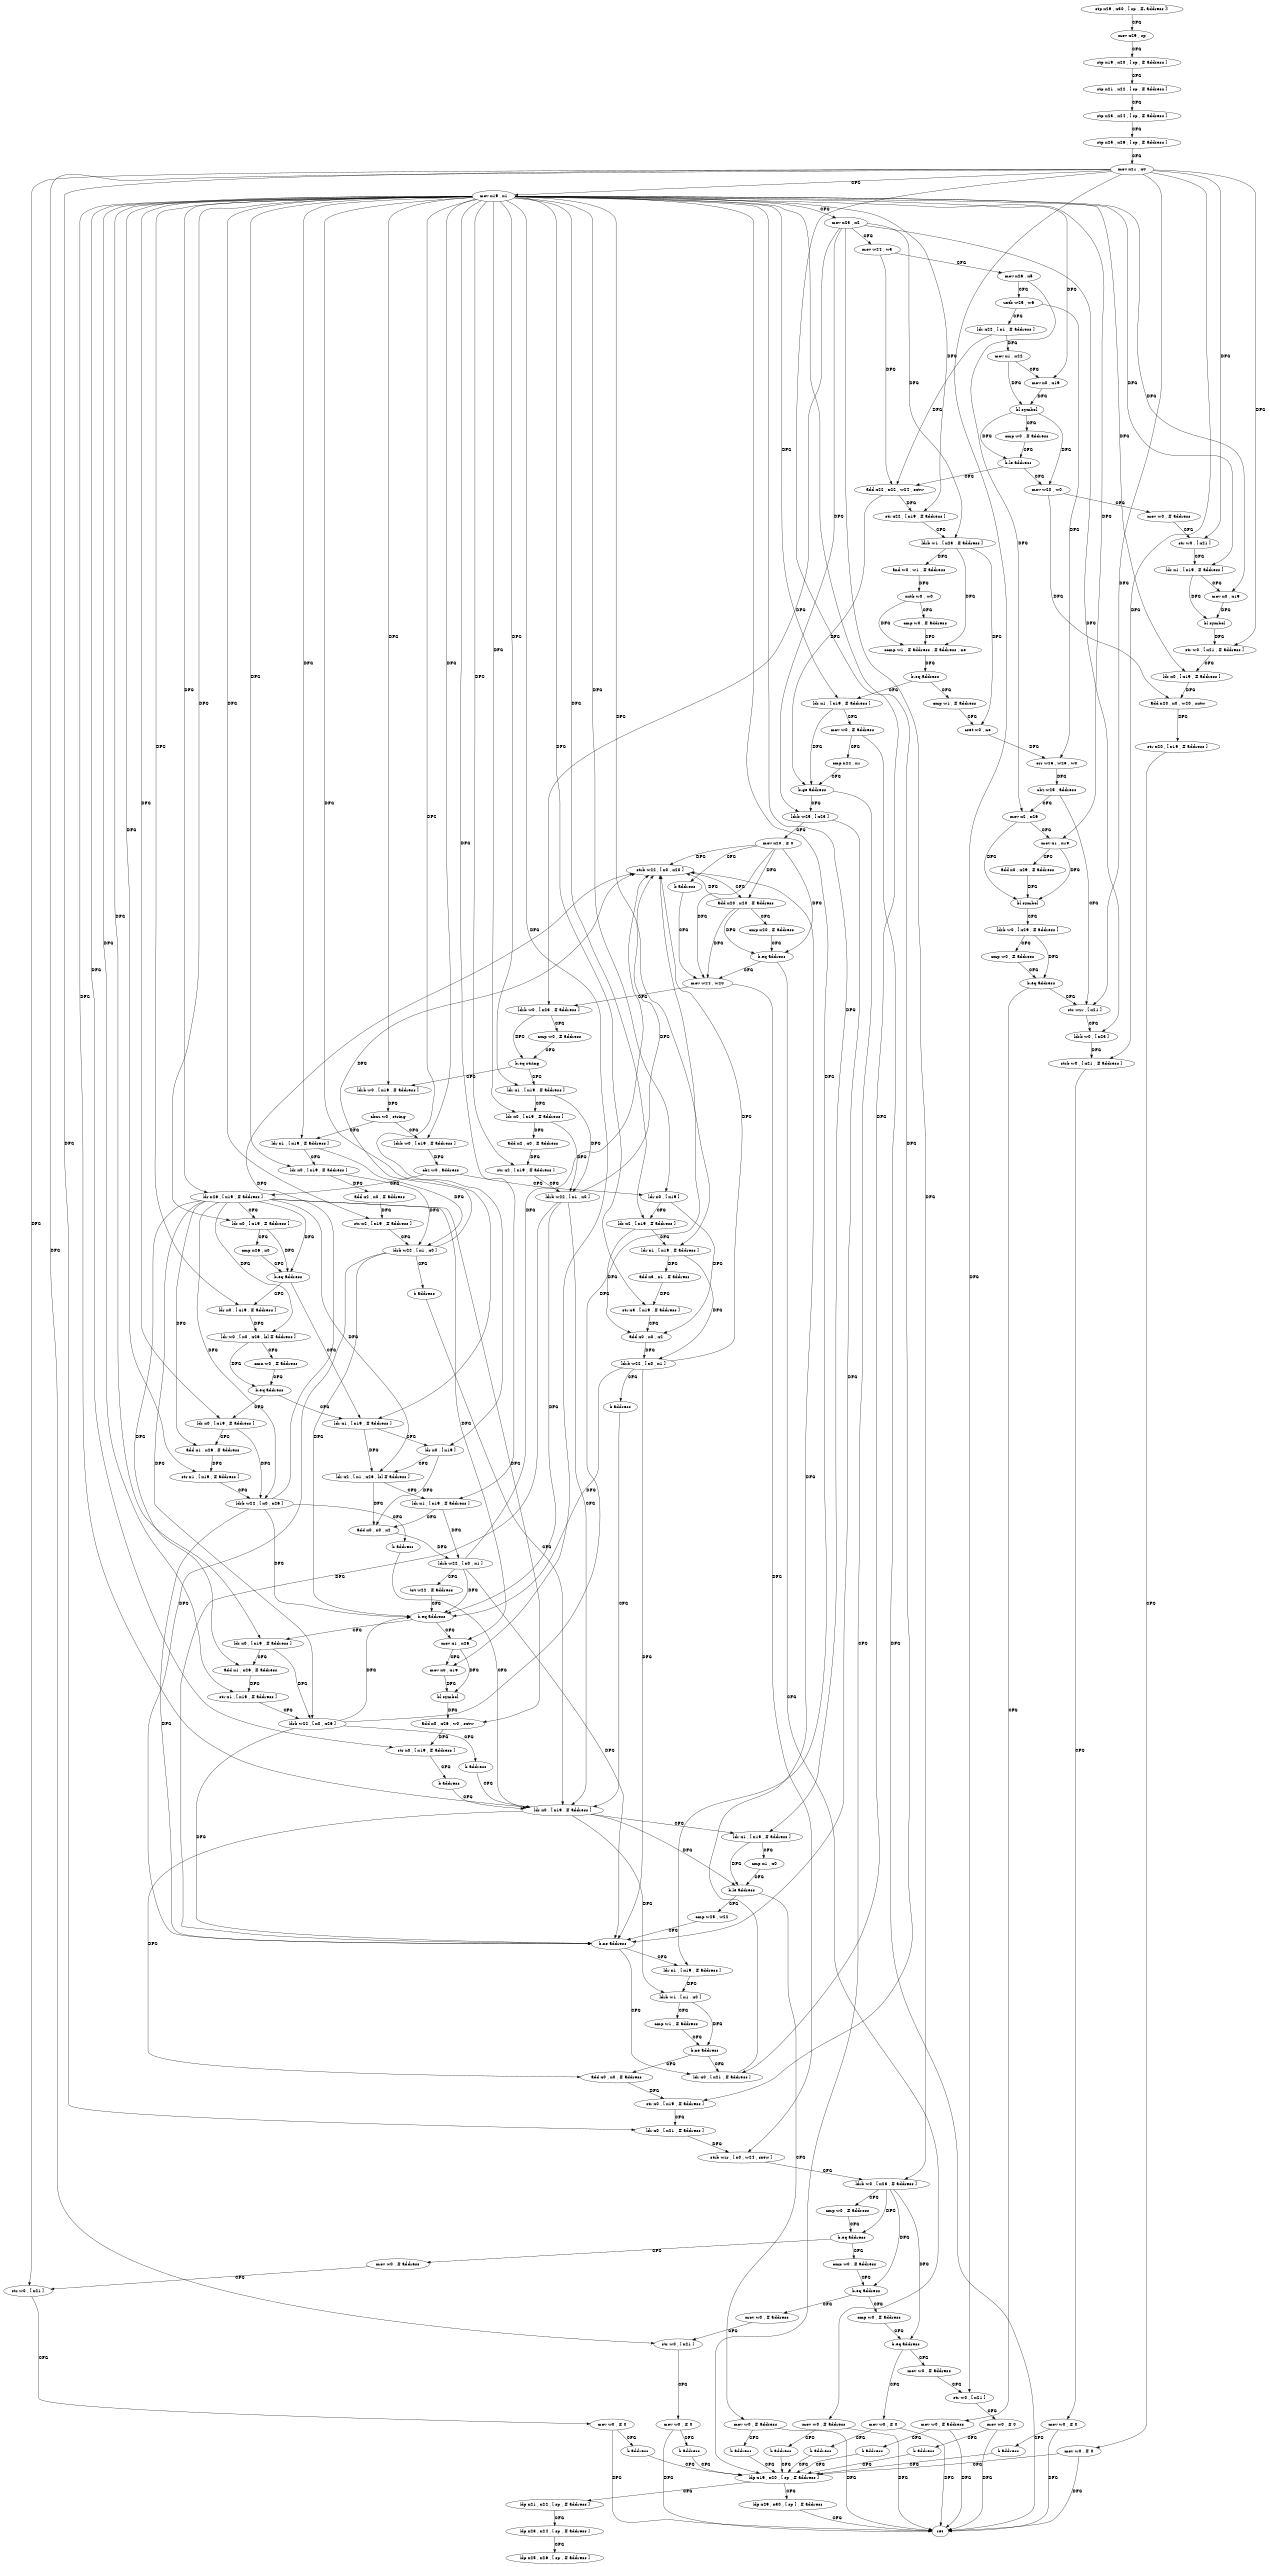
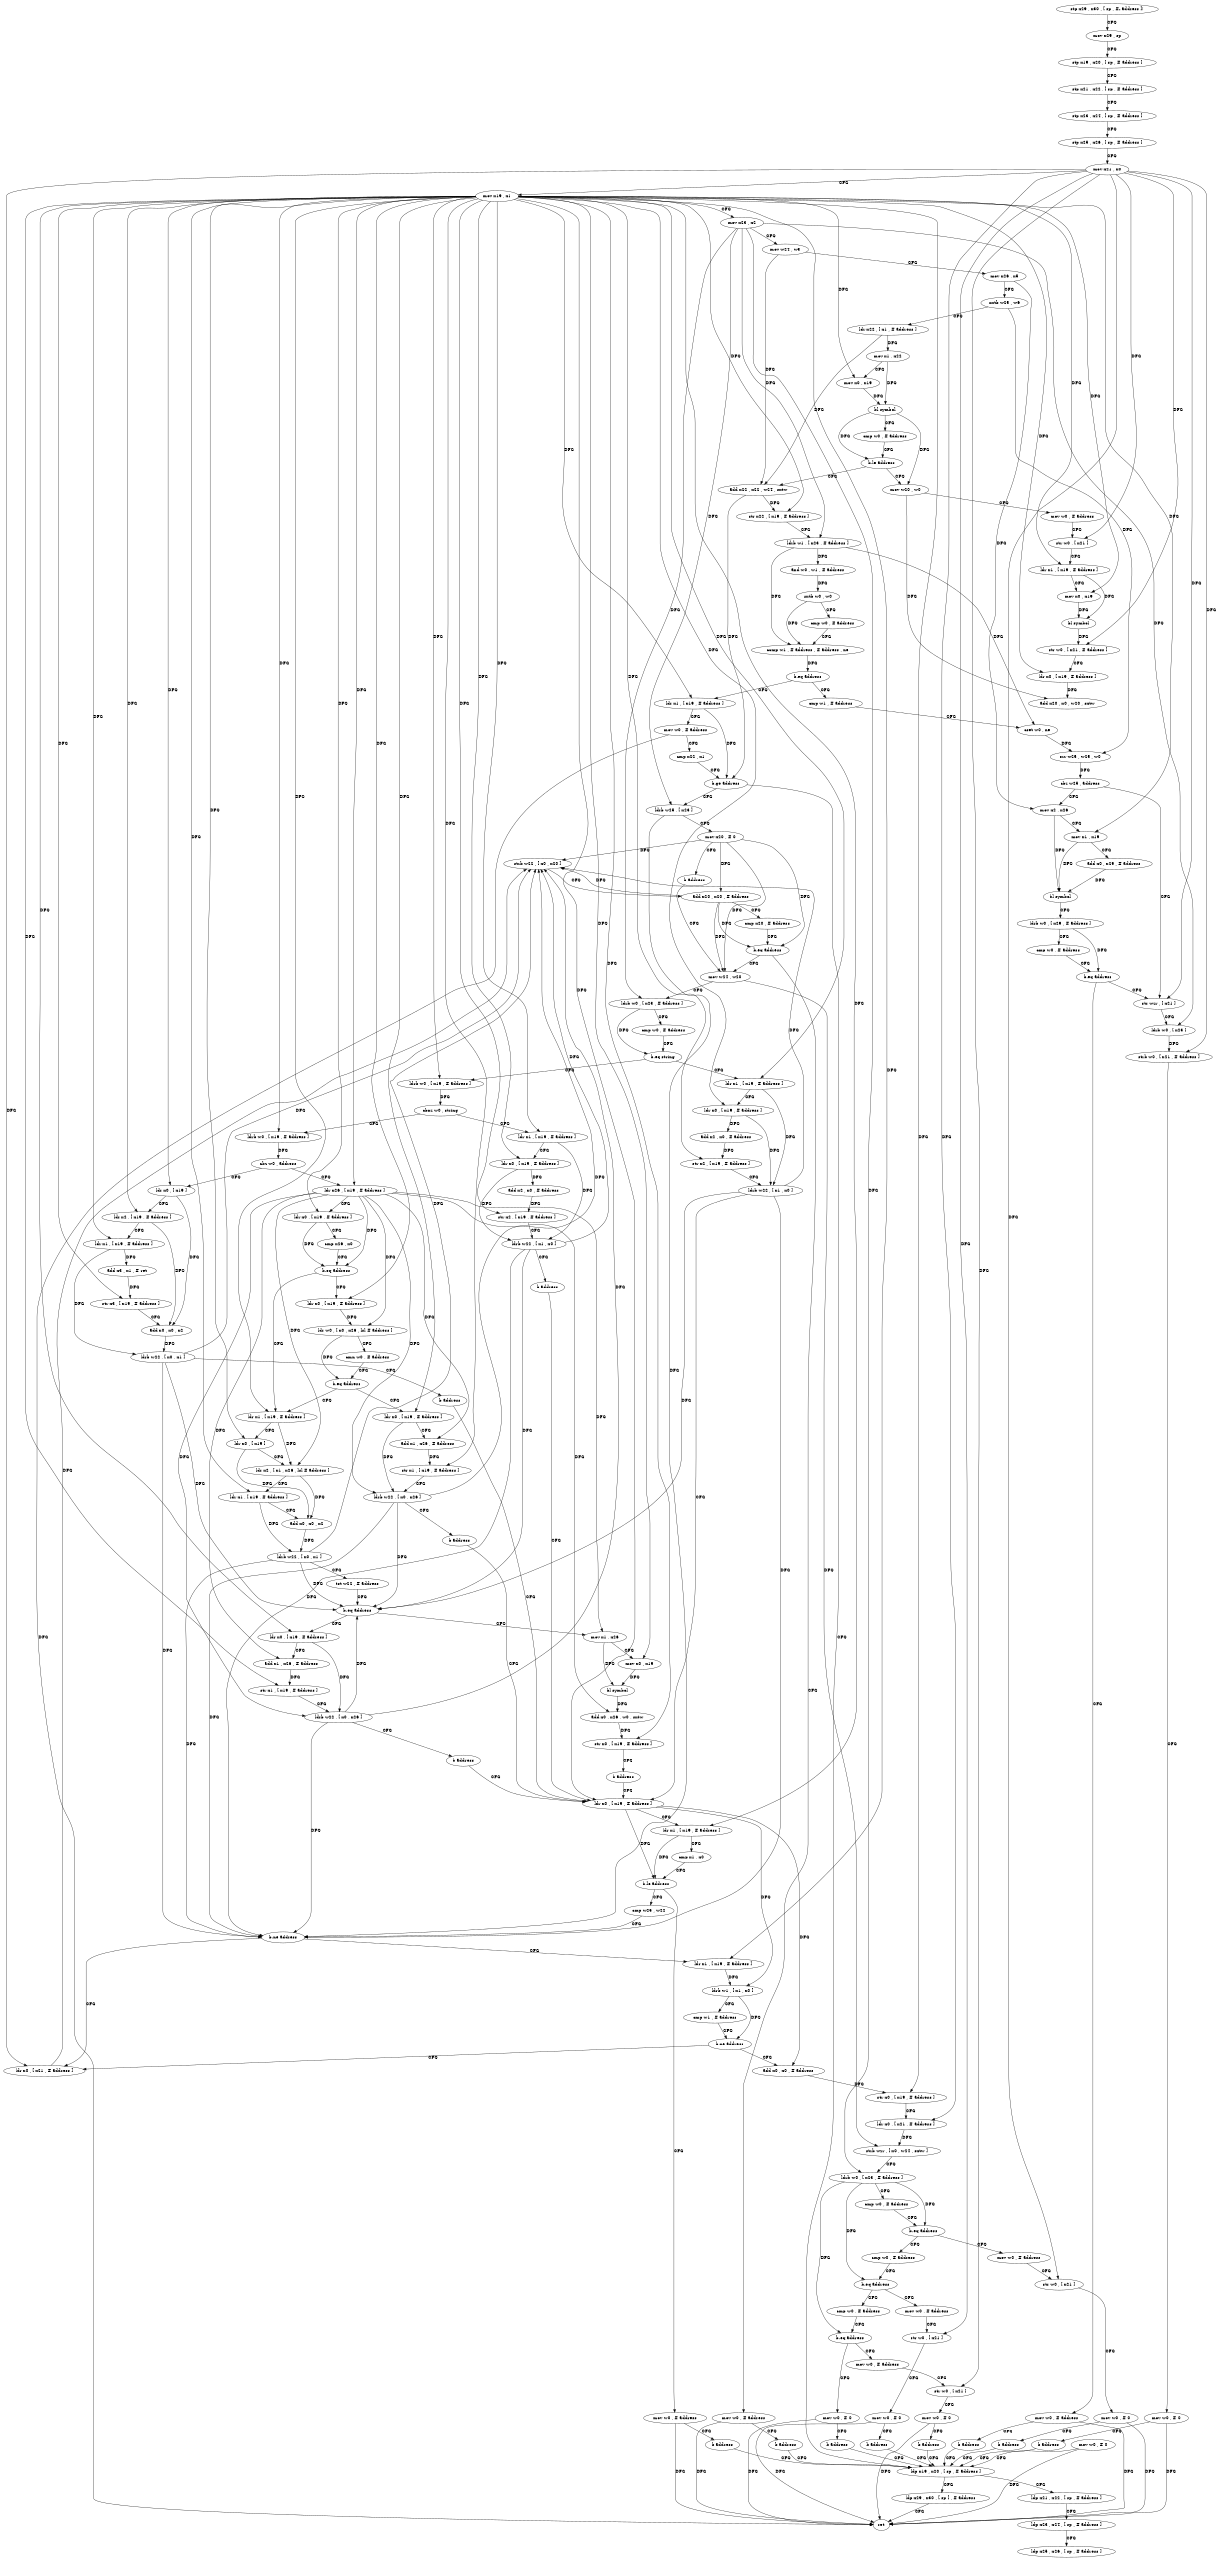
node "str x20 , [ x19 , # address ]": removed
node "add x3 , x1 , # address": label "add x3 , x1 , # address" -> "add x3 , x1 , # ret"
